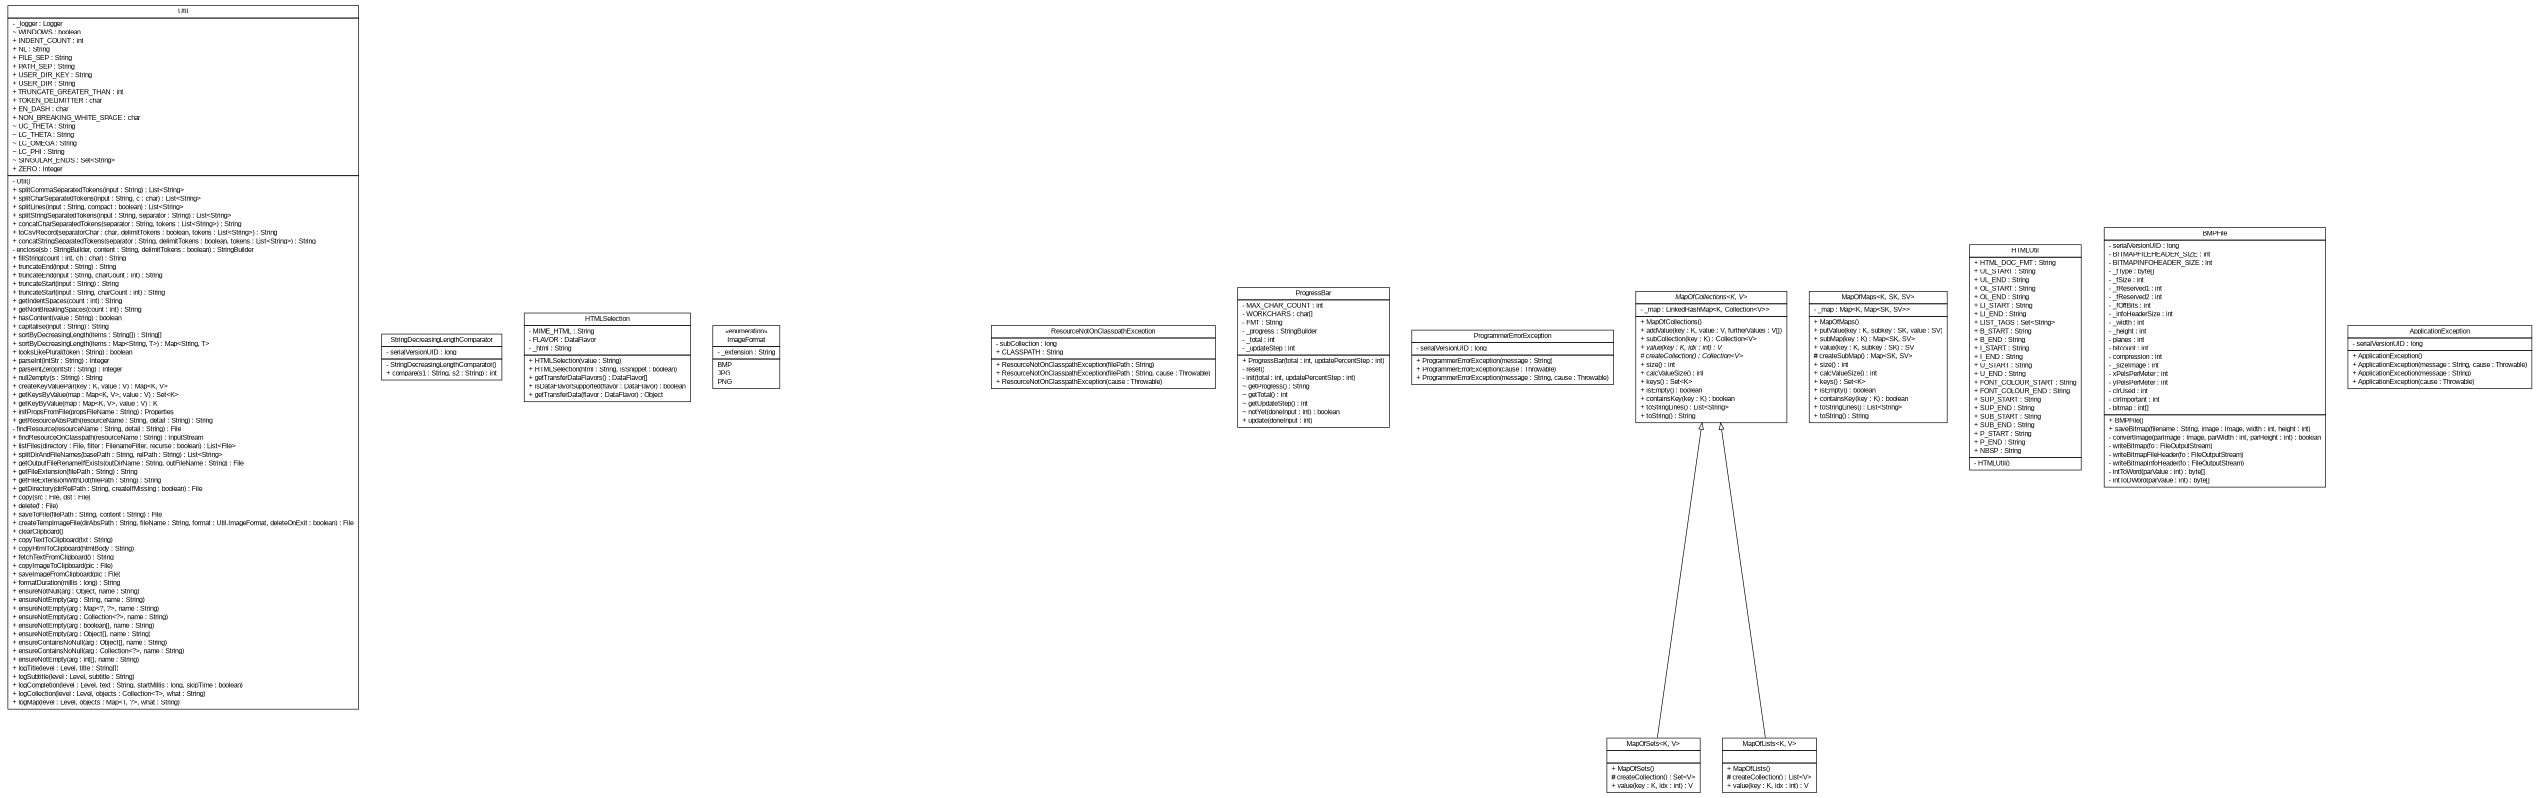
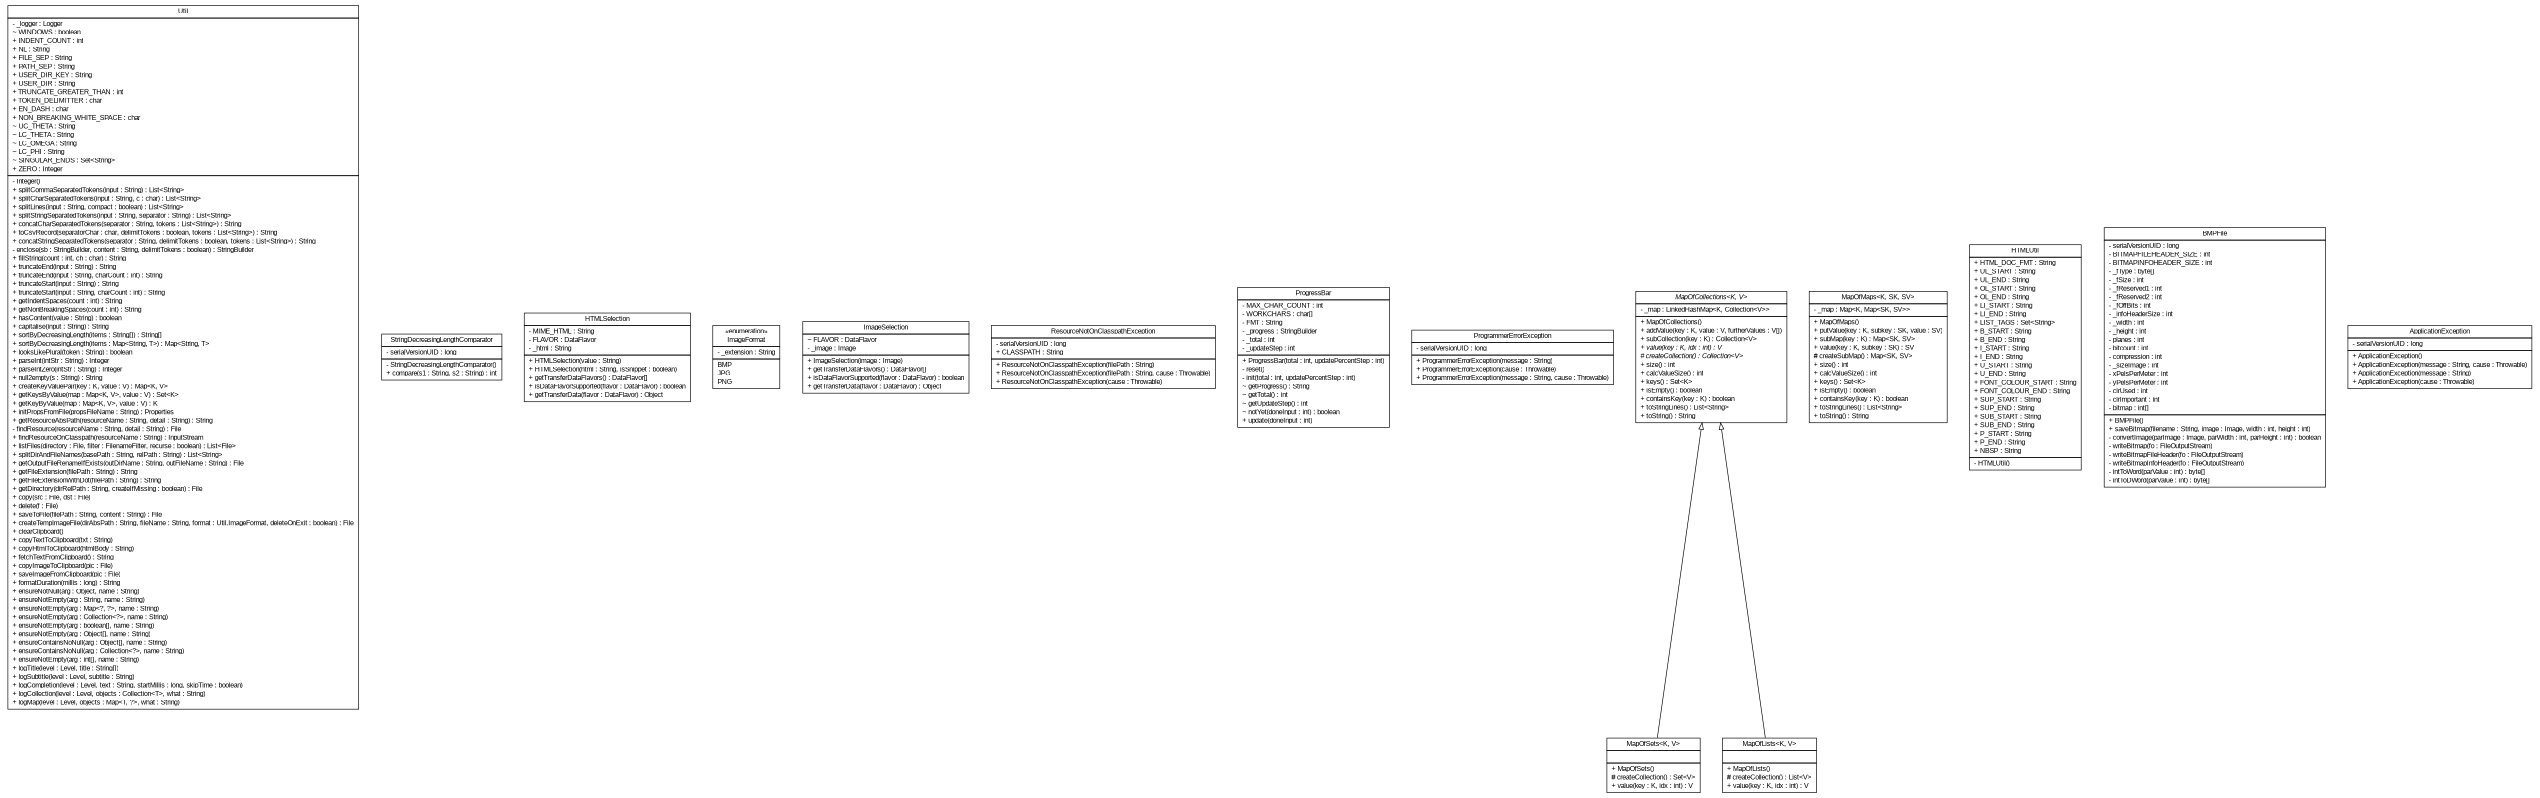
node "Util": text "- Util()" -> "- Integer()"
node "ResourceNotOnClasspathException": text "- subCollection : long" -> "- serialVersionUID : long"
node "ImageSelection": added
